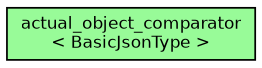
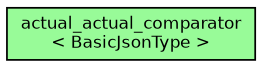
node "actual_object_comparator < BasicJsonType >": label "actual_object_comparator < BasicJsonType >" -> "actual_actual_comparator < BasicJsonType >"
